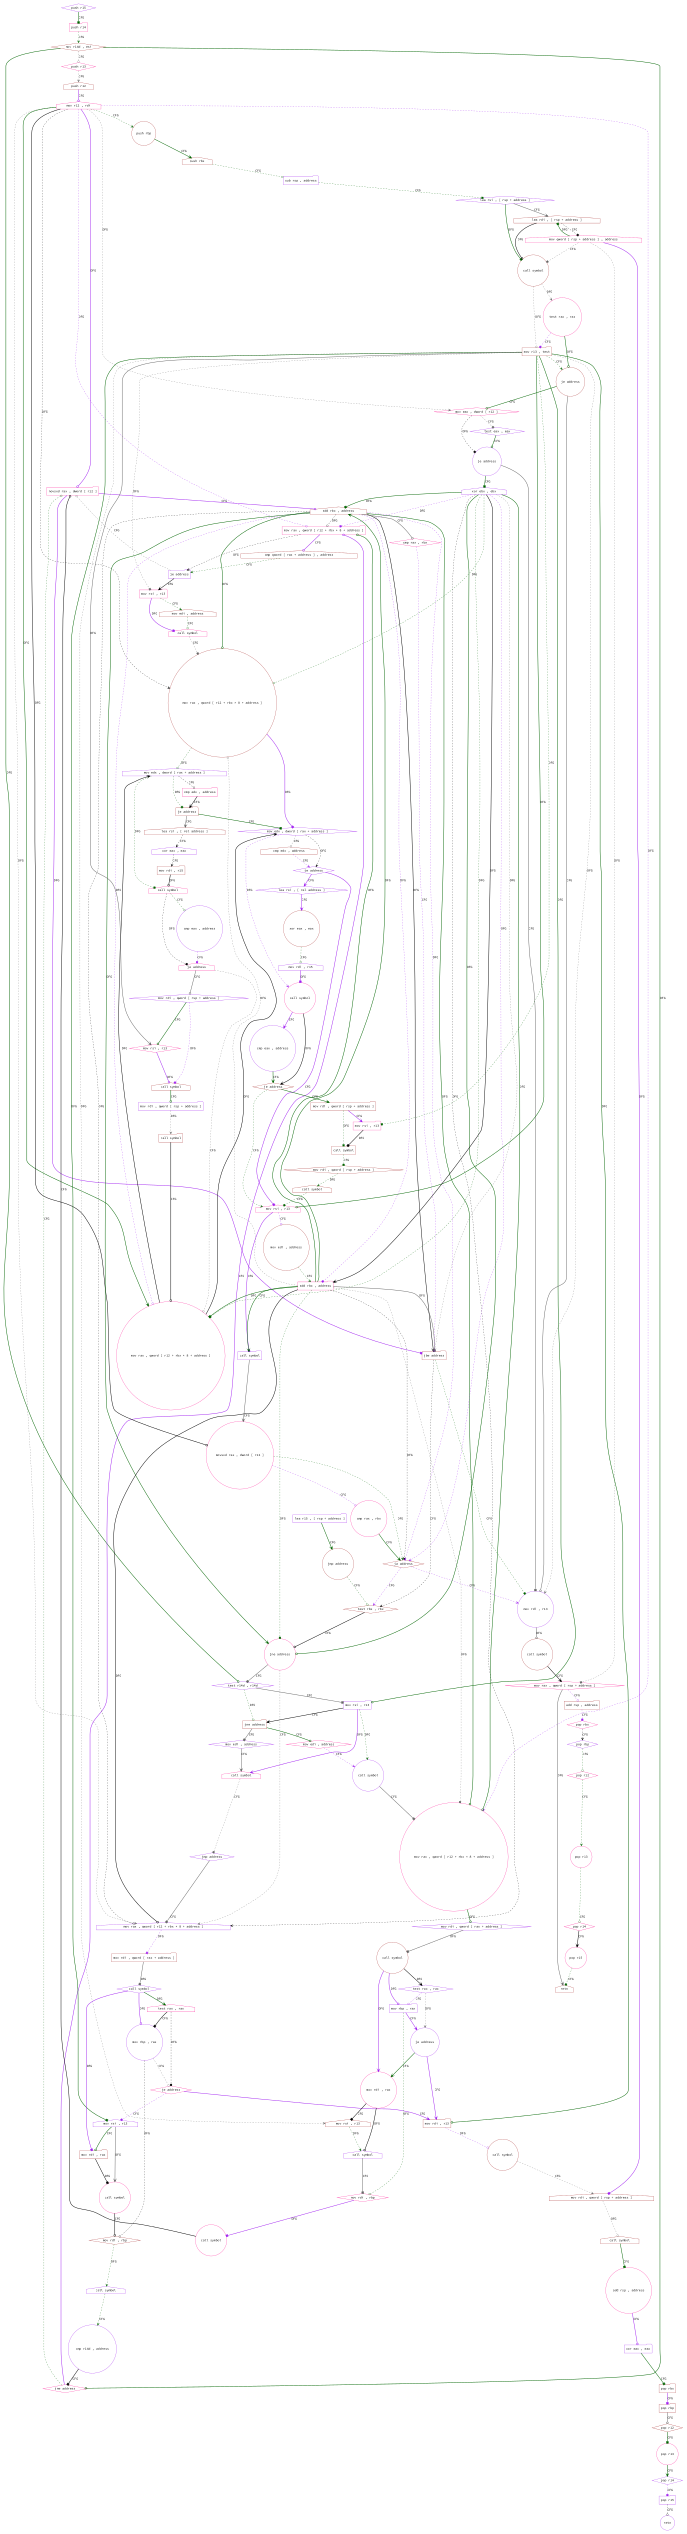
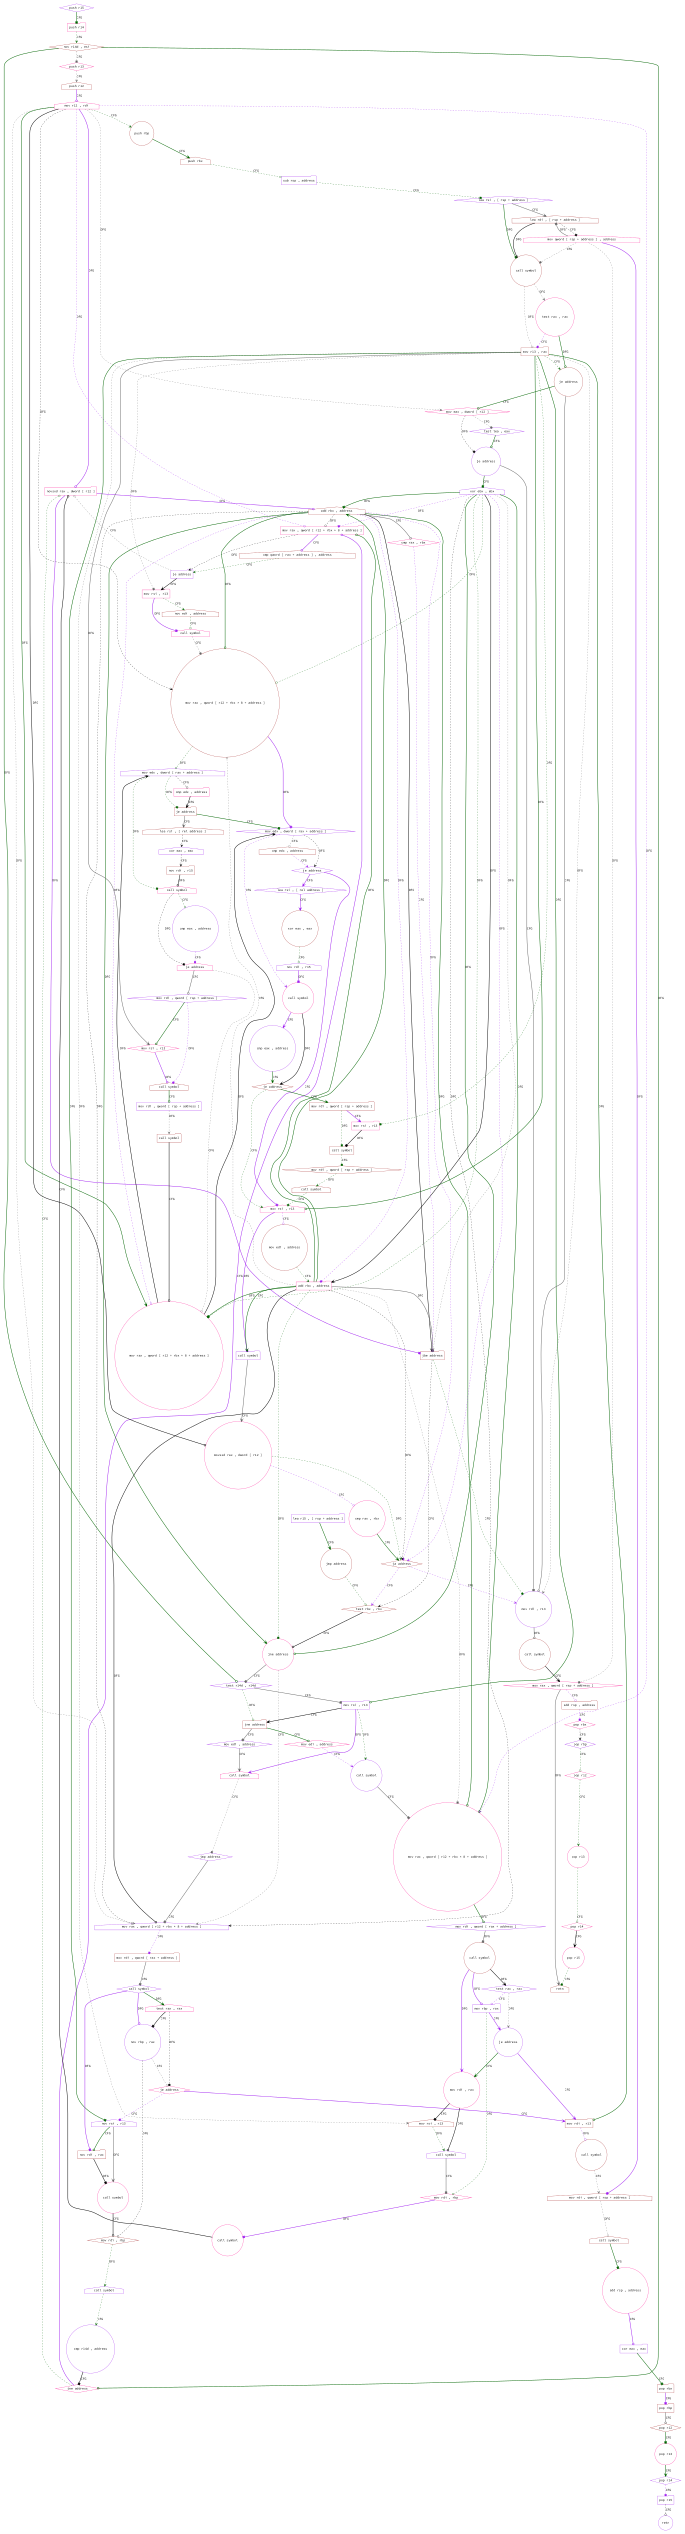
edge "mov r14d , esi" -> "push r13": arrowhead odot -> box
edge "mov qword [ rsp + address ] , address" -> "lea rdi , [ rsp + address ]": color darkgreen -> gray40
node "mov r13 , test": label "mov r13 , test" -> "mov r13 , rax"
node "test eax , eax": label "test eax , eax" -> "test lea , eax"
